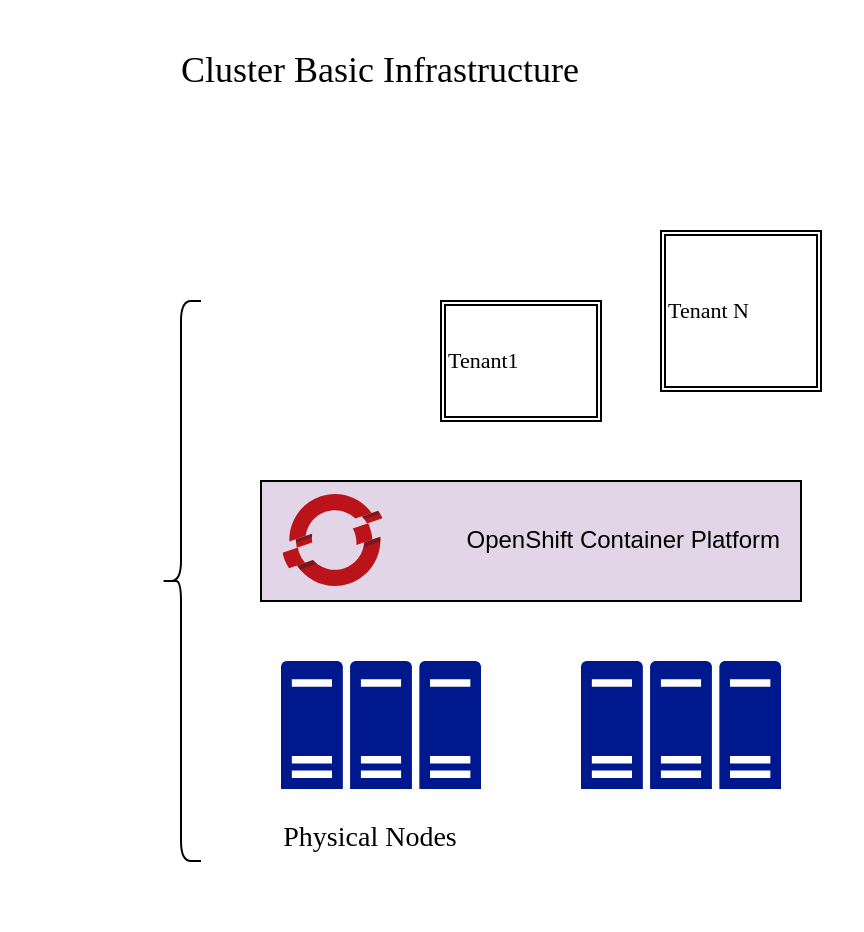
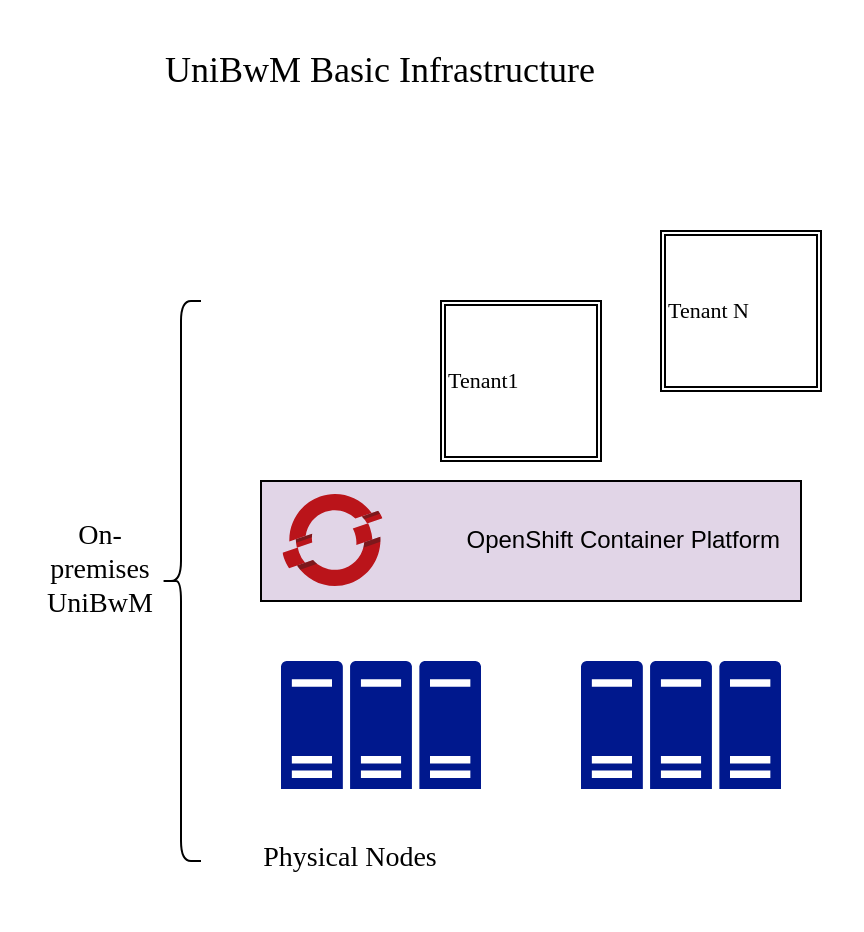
node "Cluster Basic Infrastructure": label "Cluster Basic Infrastructure" -> "UniBwM Basic Infrastructure"
node "Tenant1": size 160x120 -> 160x160
node "On-premises UniBwM": added
node "Physical Nodes": moved (371, 839) -> (351, 859)
